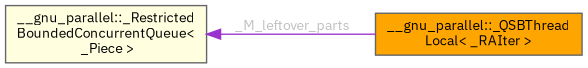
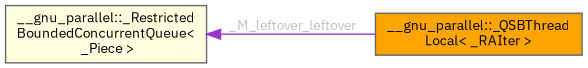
edge "__gnu_parallel::_QSBThread Local< _RAIter >" -> "__gnu_parallel::_Restricted BoundedConcurrentQueue< _Piece >": label " _M_leftover_parts" -> " _M_leftover_leftover"
